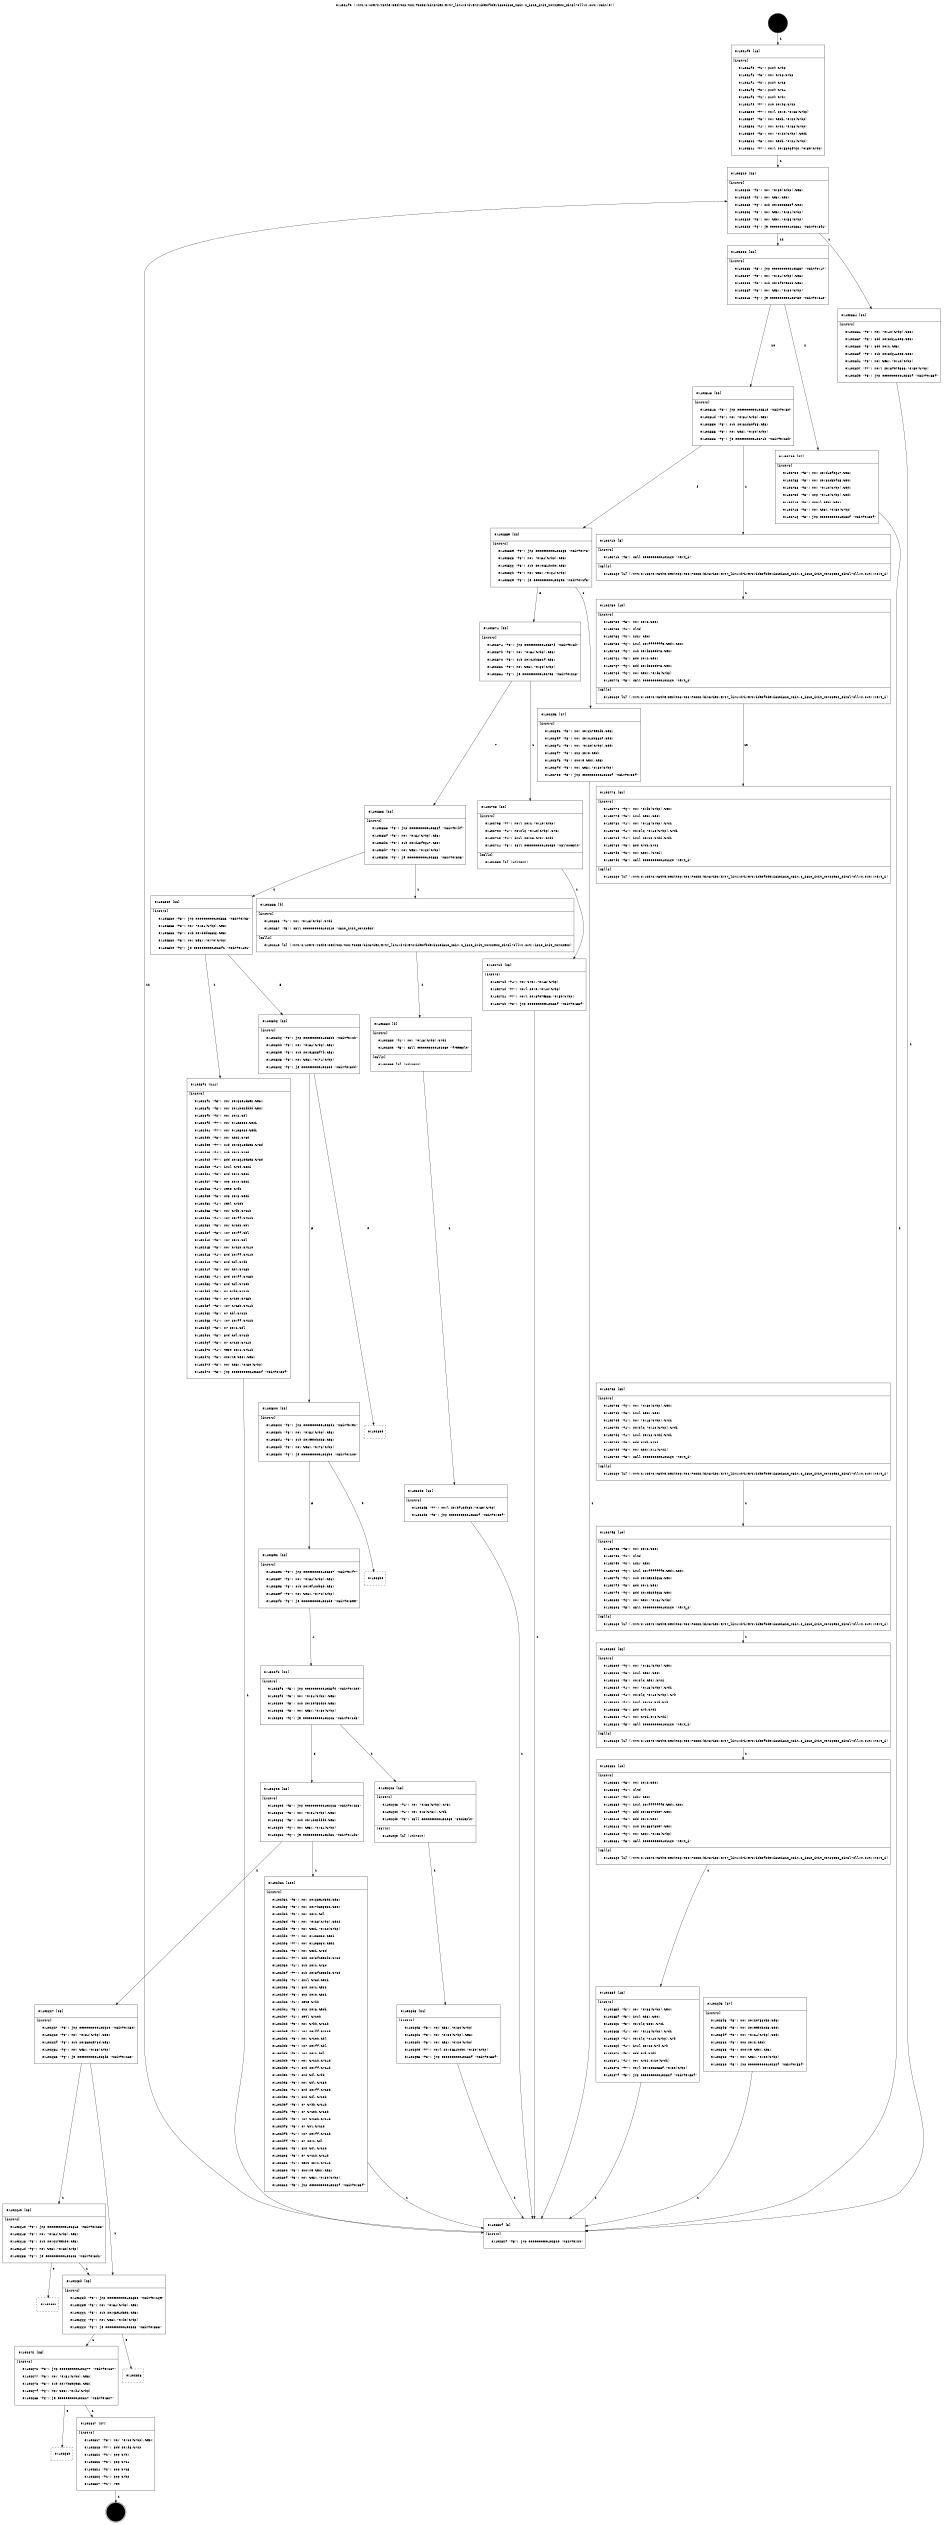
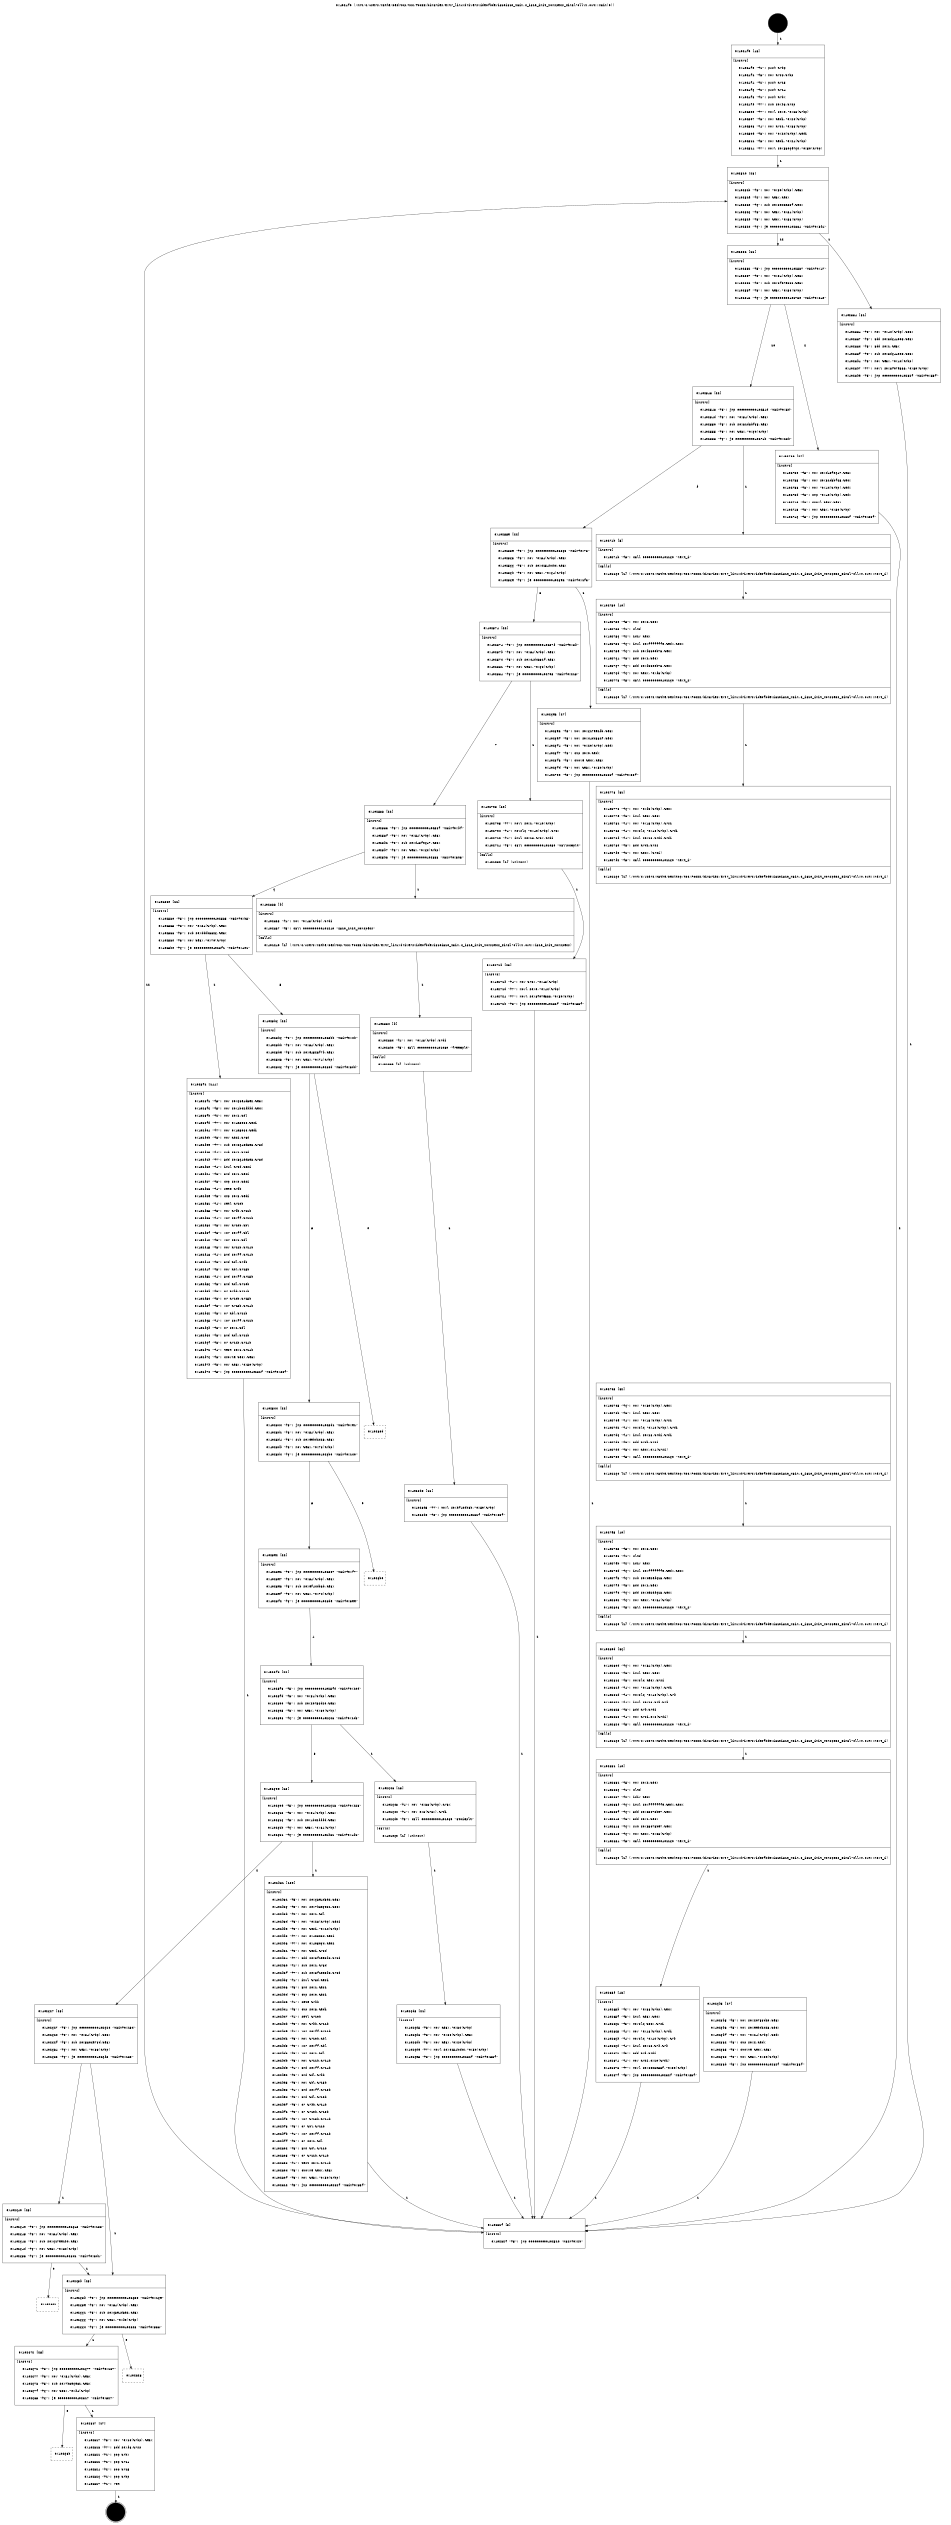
edge "0x402750 [40]" -> "0x402778 [31]": label " 10" -> " 1"
